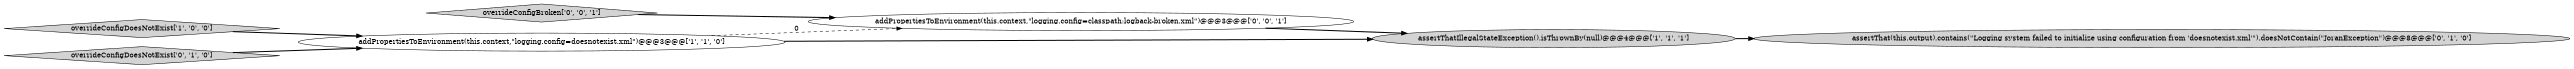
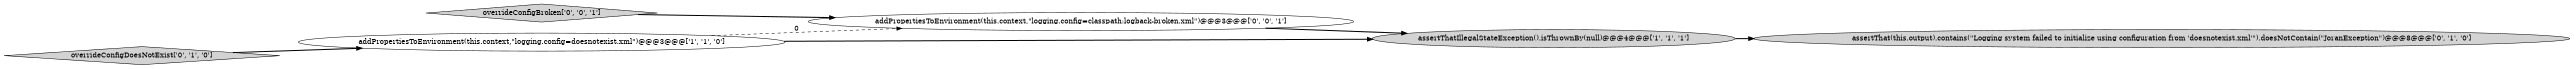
node "overrideConfigDoesNotExist['1', '0', '0']": removed
